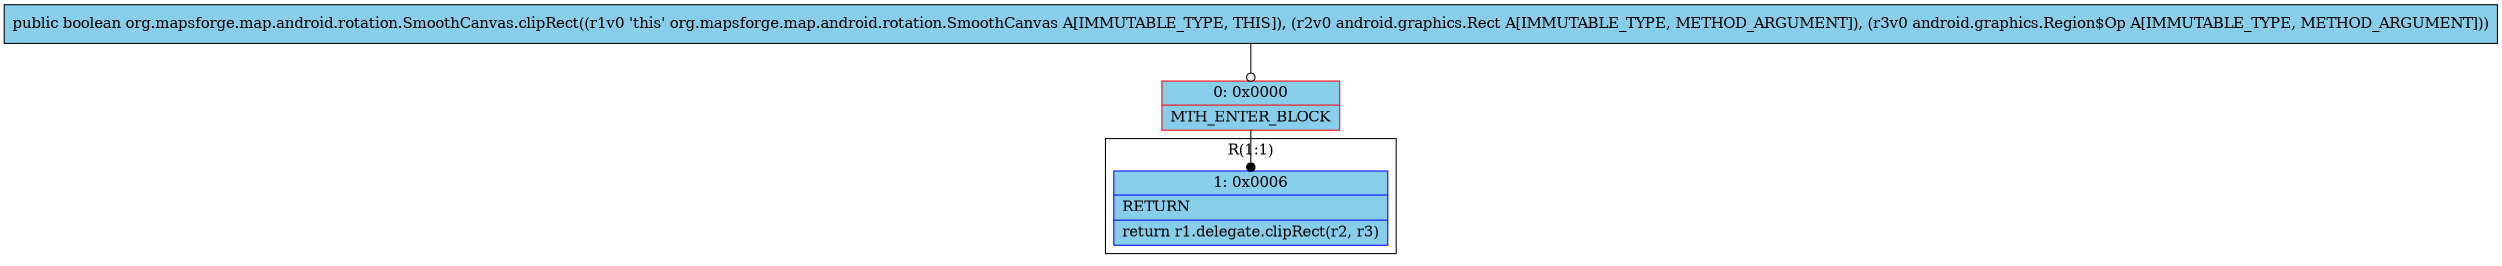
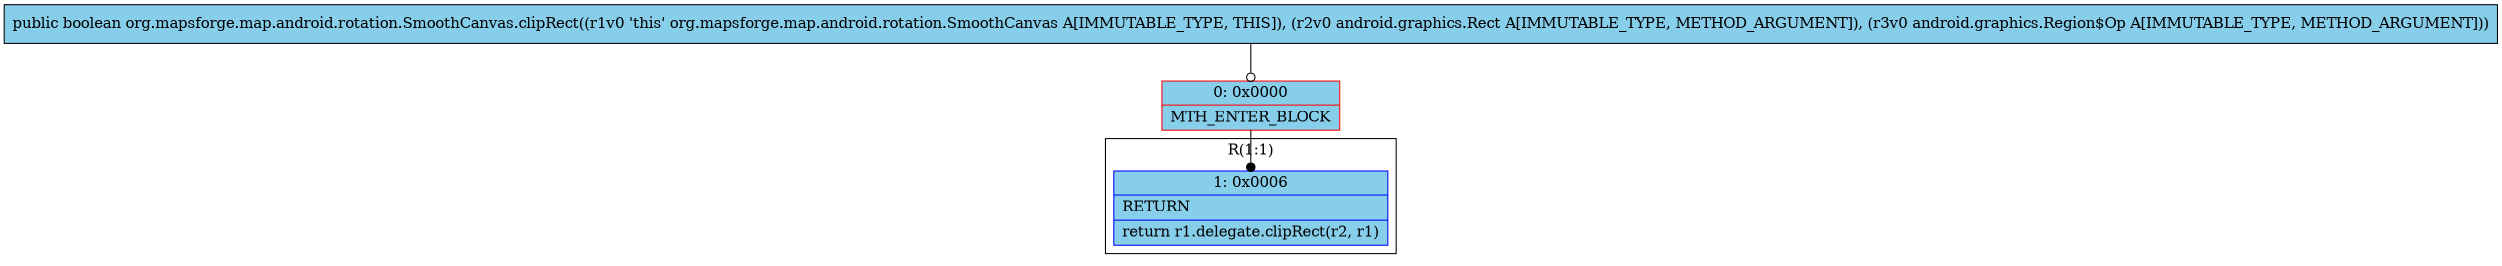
node "1: 0x0006": text "return r1.delegate.clipRect(r2, r3)" -> "return r1.delegate.clipRect(r2, r1)"
